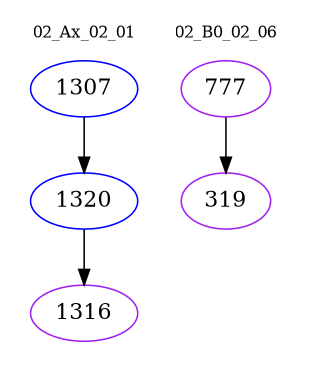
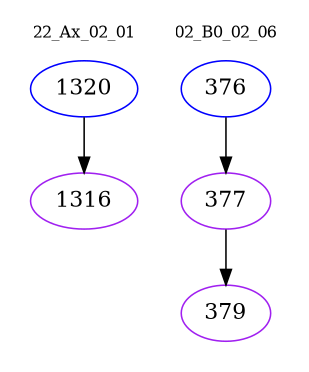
cluster "02_Ax_02_01": label "02_Ax_02_01" -> "22_Ax_02_01"
node "1307": removed
node "777": label "777" -> "377"
node "376": added
node "319": label "319" -> "379"
